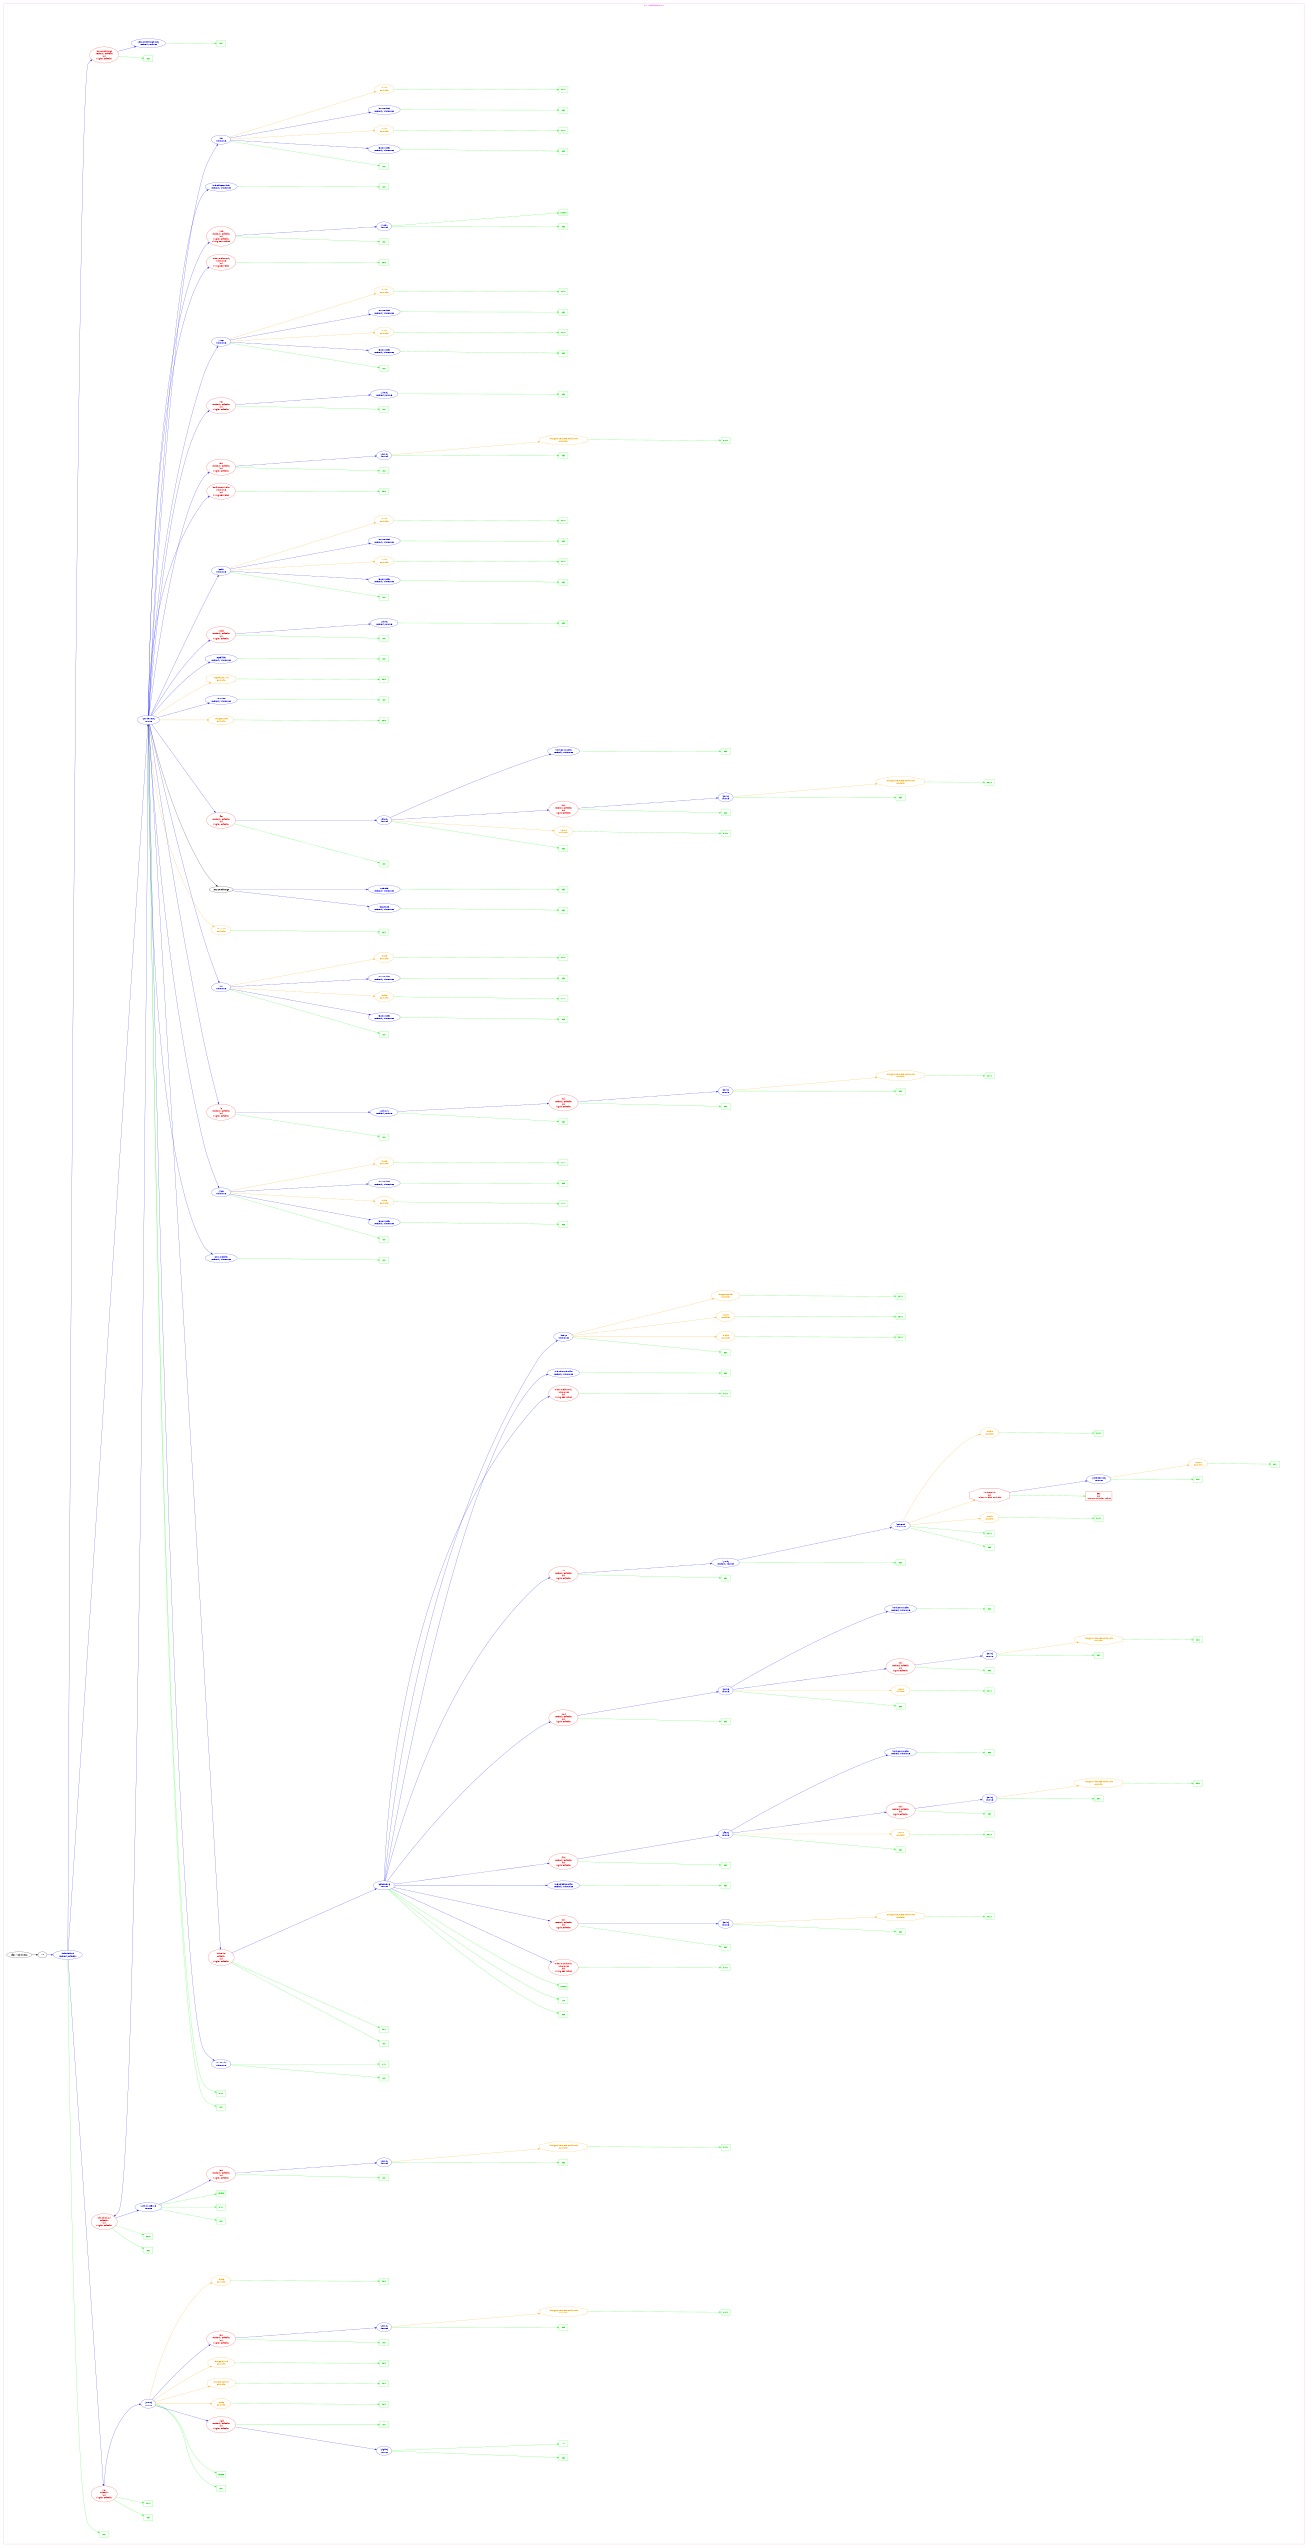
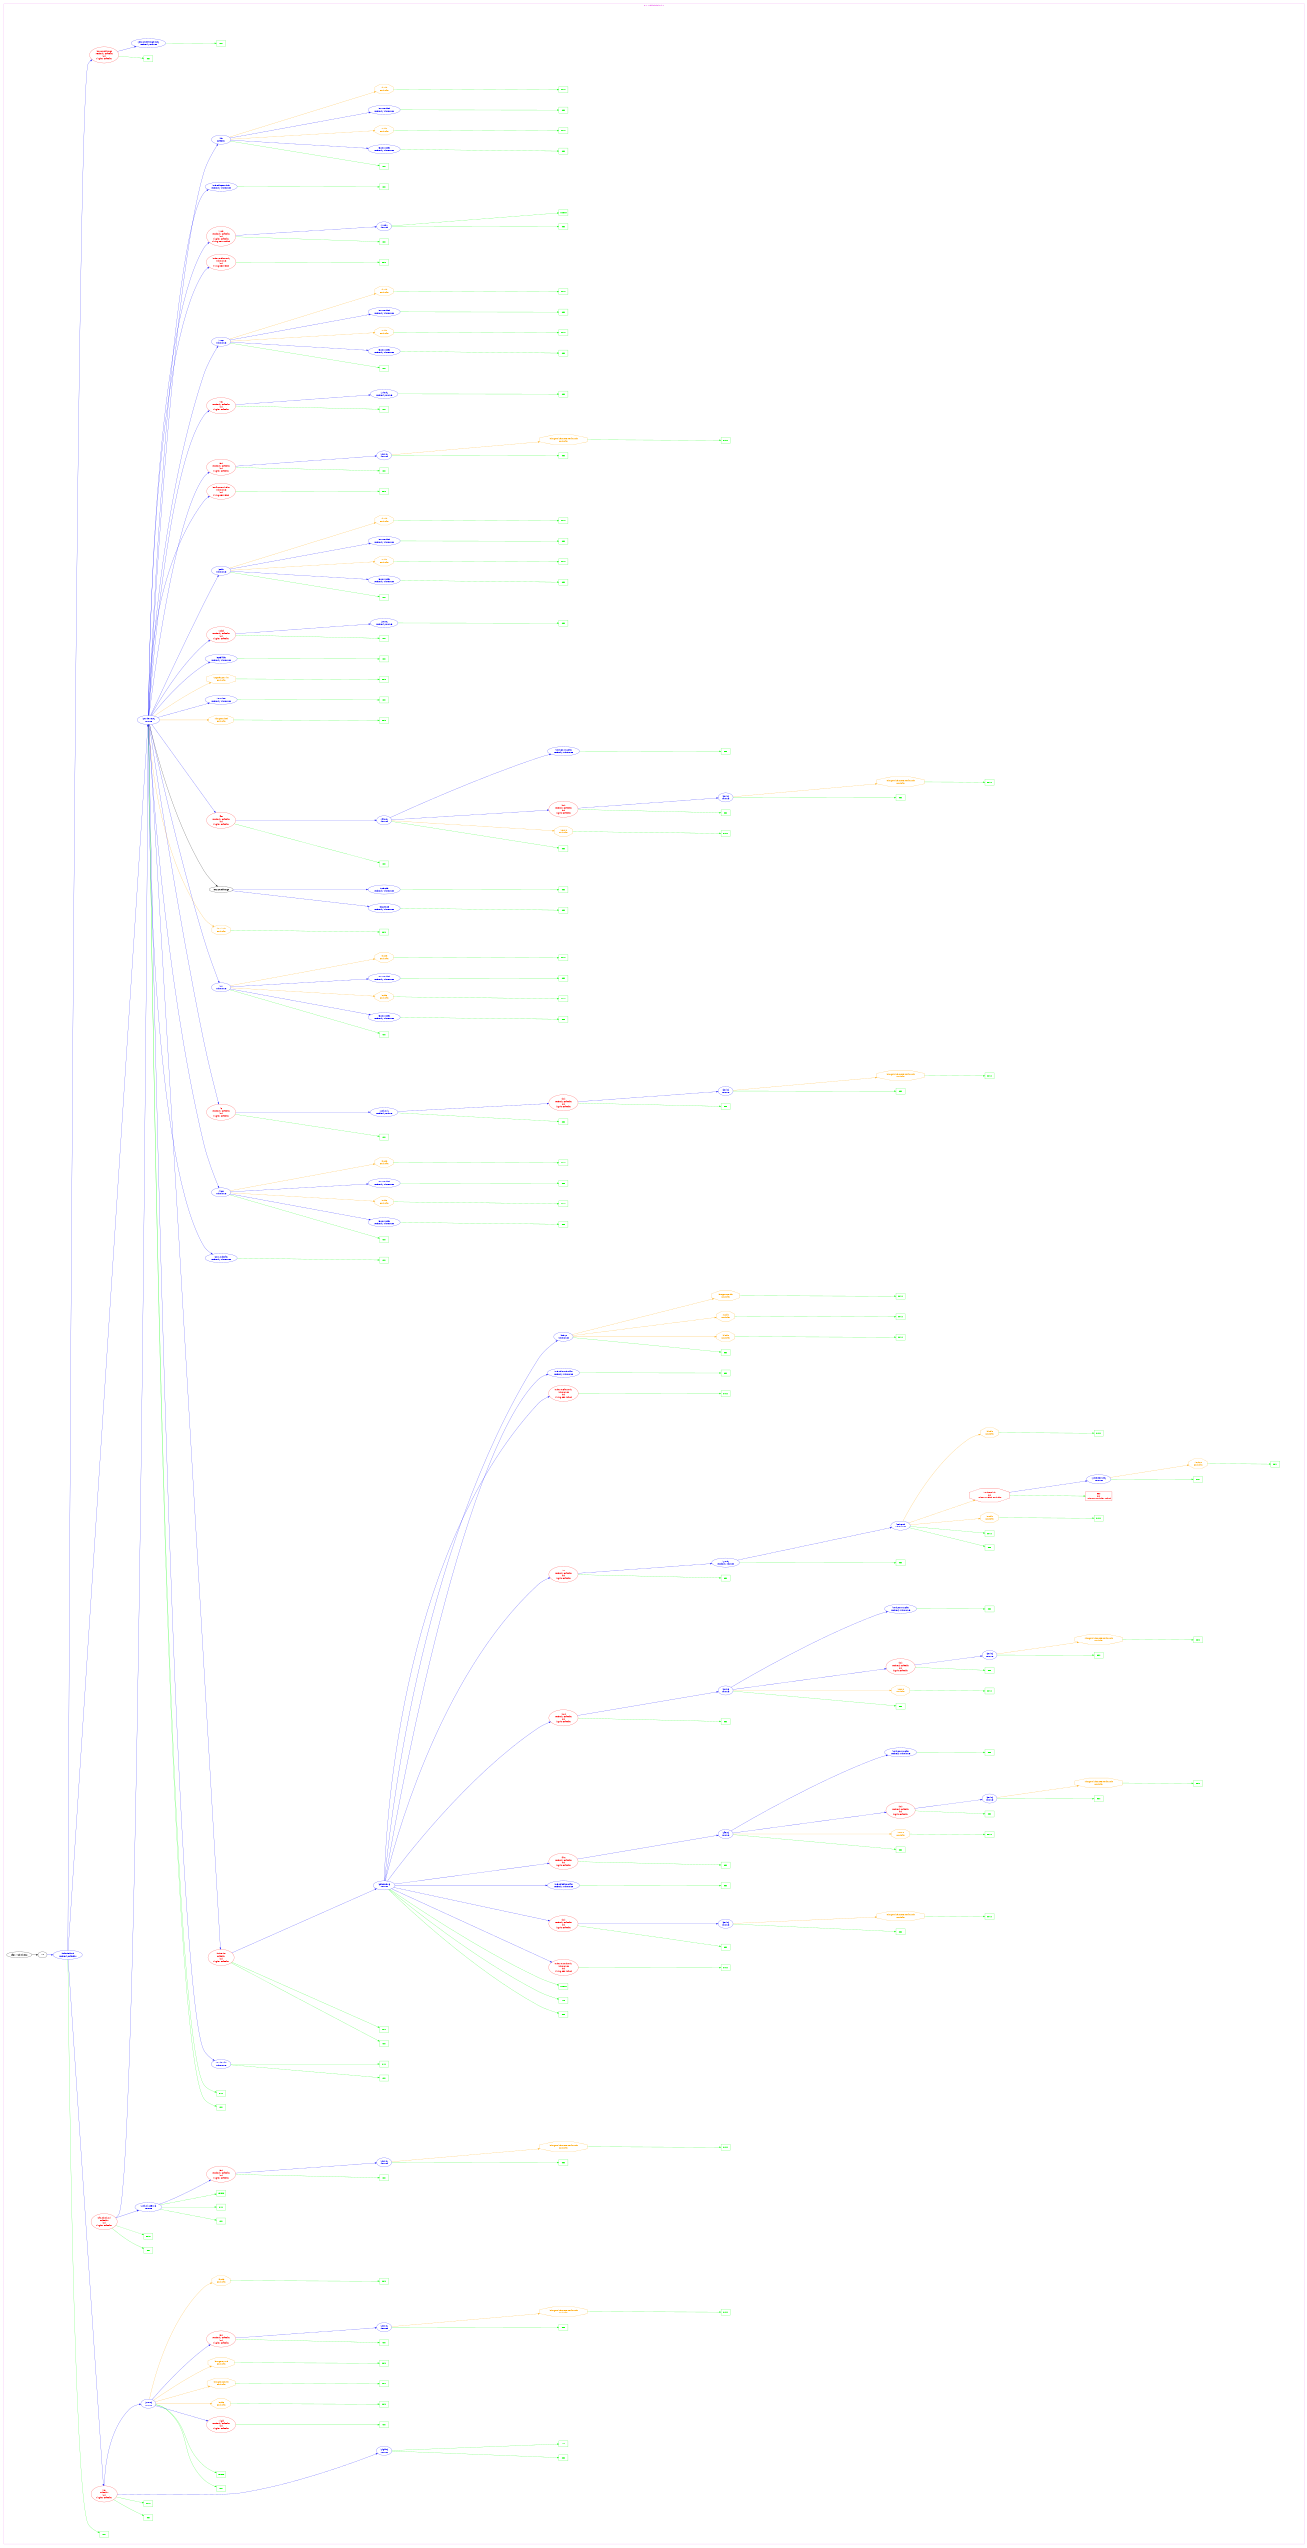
node "/hds SubResource": label "/hds SubResource" -> "/hds Collection"
edge "/{serviceName} Resource" -> "/allowedNetwork Collection but Singular Collection": reversed
edge "/right Read-Only Collection but Singular Collection" -> "/{rightId} Resource": now "/user Collection but Singular Collection" -> "/{rightId} Resource"
